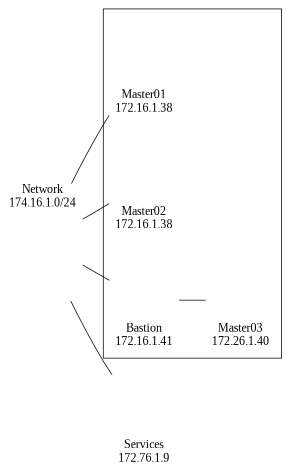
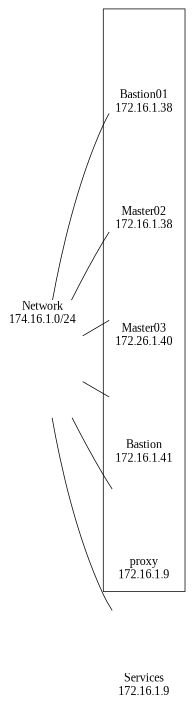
node "Master01 172.16.1.38": label "Master01 172.16.1.38" -> "Bastion01 172.16.1.38"
edge "Bastion 172.16.1.41" -- "Master03 172.26.1.40": now "Network 174.16.1.0/24" -- "Master03 172.26.1.40"
node "Services 172.76.1.9": label "Services 172.76.1.9" -> "Services 172.16.1.9"
node "proxy 172.16.1.9": added
